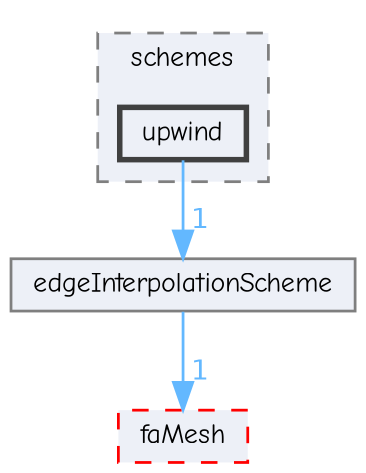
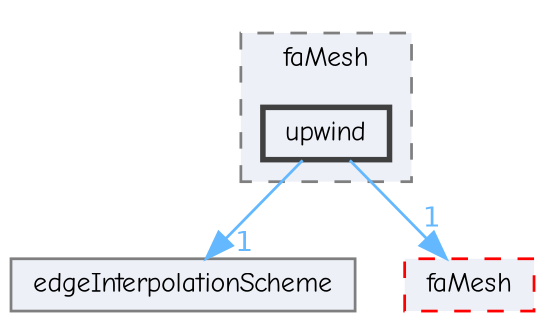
cluster "schemes": label "schemes" -> "faMesh"
edge "edgeInterpolationScheme" -> "faMesh": now "upwind" -> "faMesh"
